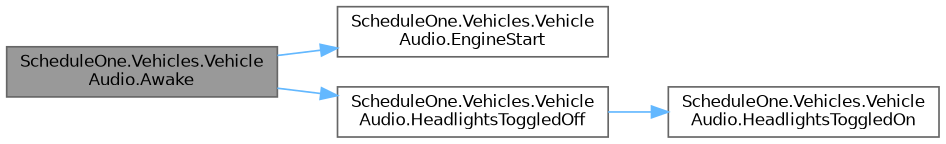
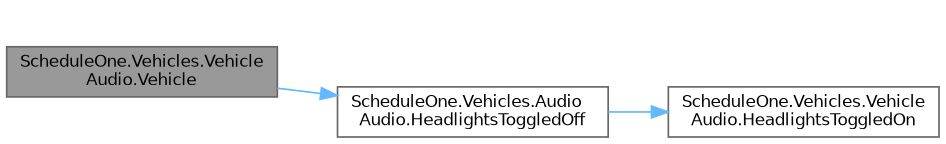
node "ScheduleOne.Vehicles.Vehicle Audio.EngineStart": removed
node "ScheduleOne.Vehicles.Vehicle Audio.Awake": label "ScheduleOne.Vehicles.Vehicle Audio.Awake" -> "ScheduleOne.Vehicles.Vehicle Audio.Vehicle"
node "ScheduleOne.Vehicles.Vehicle Audio.HeadlightsToggledOff": label "ScheduleOne.Vehicles.Vehicle Audio.HeadlightsToggledOff" -> "ScheduleOne.Vehicles.Audio Audio.HeadlightsToggledOff"
